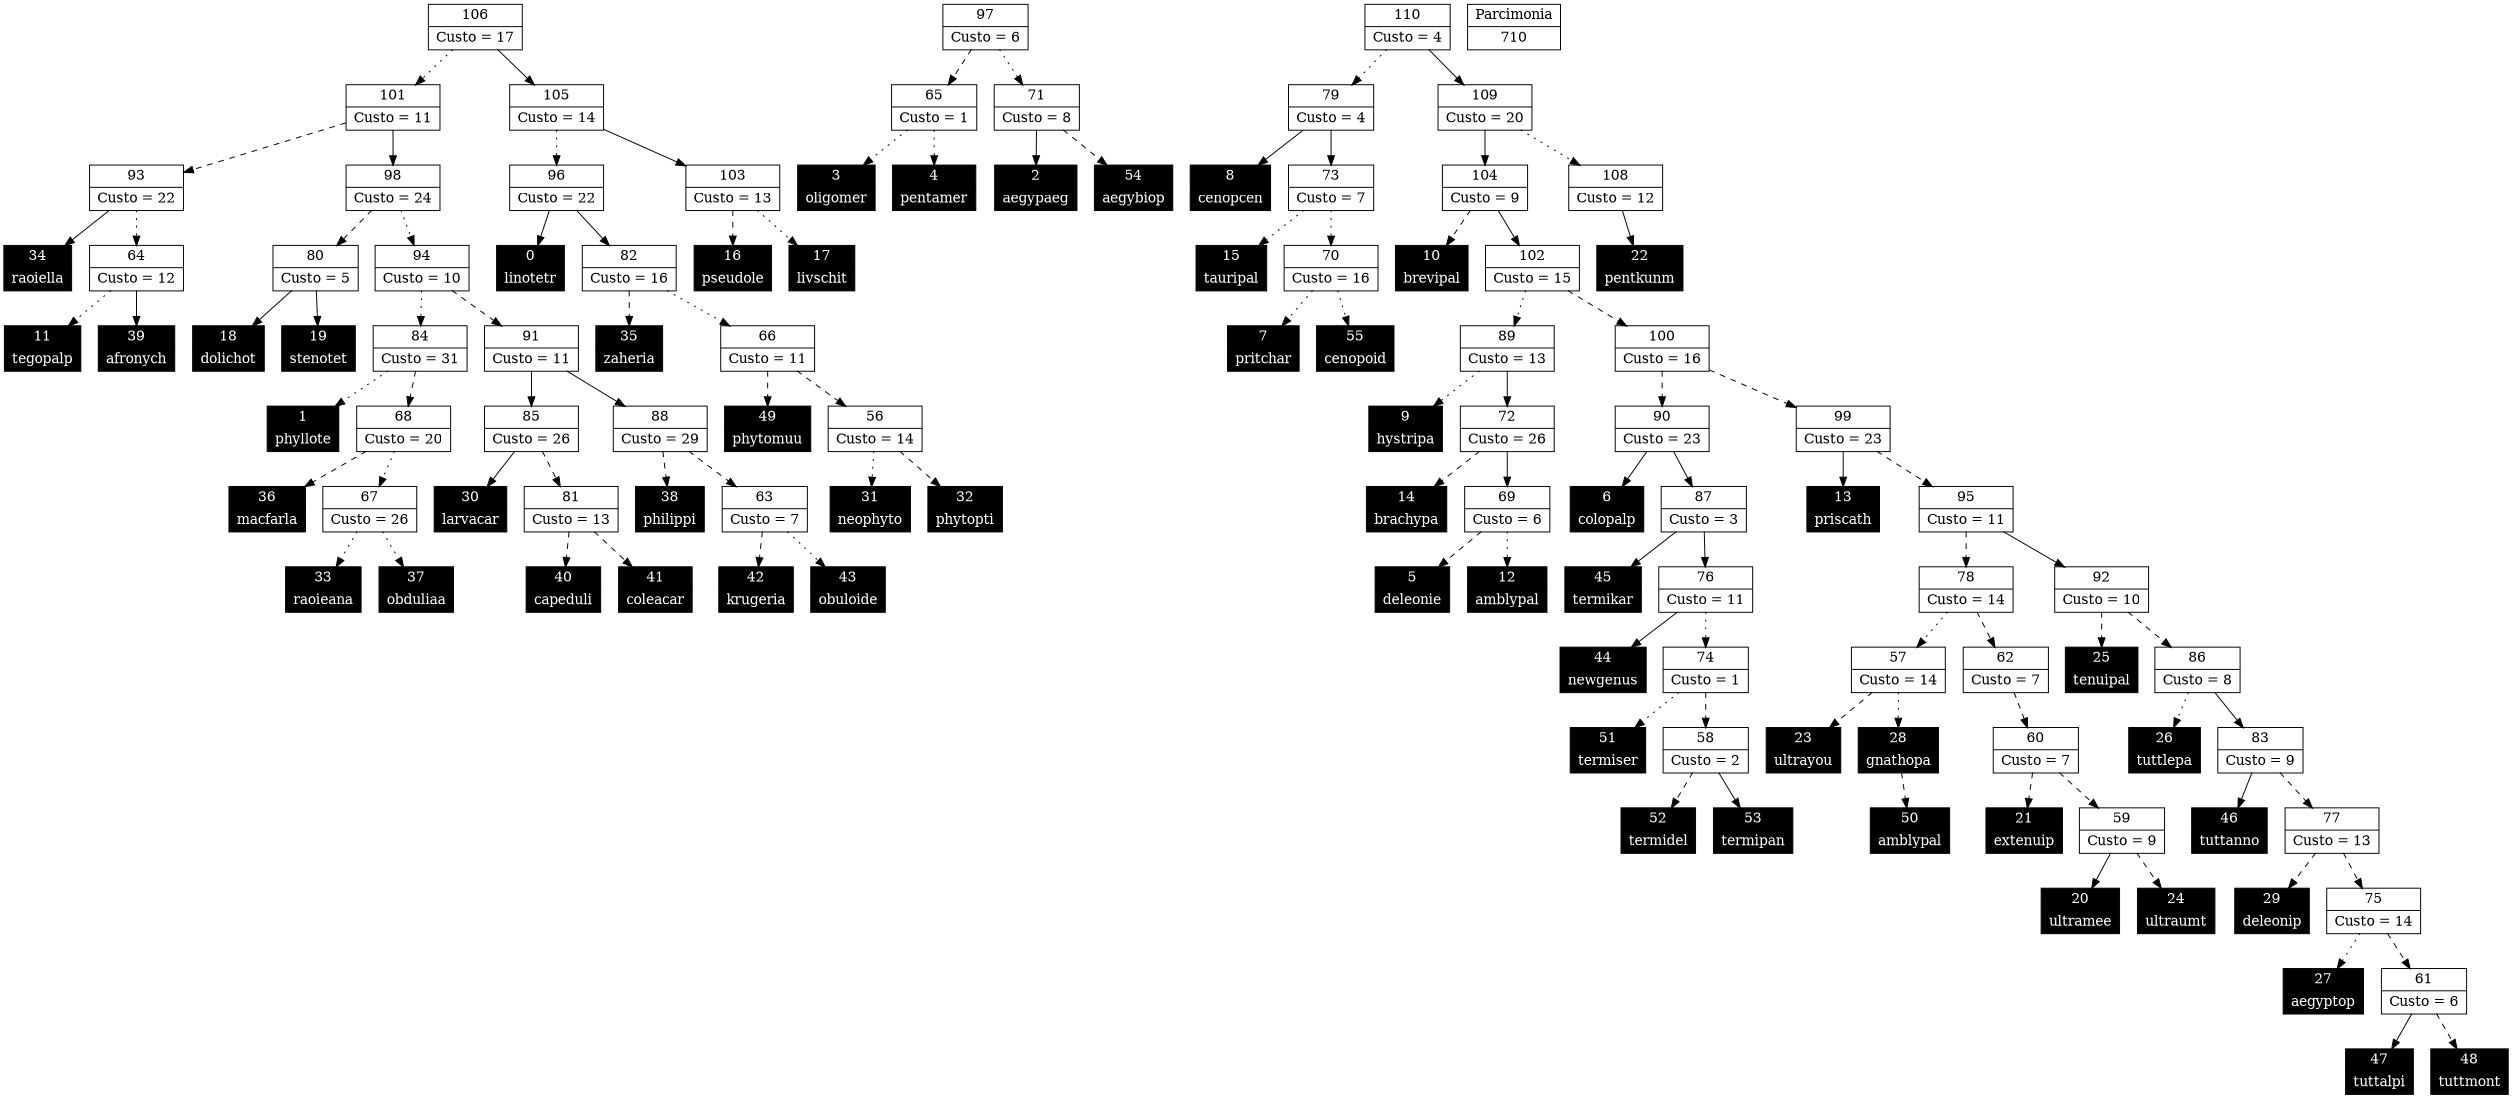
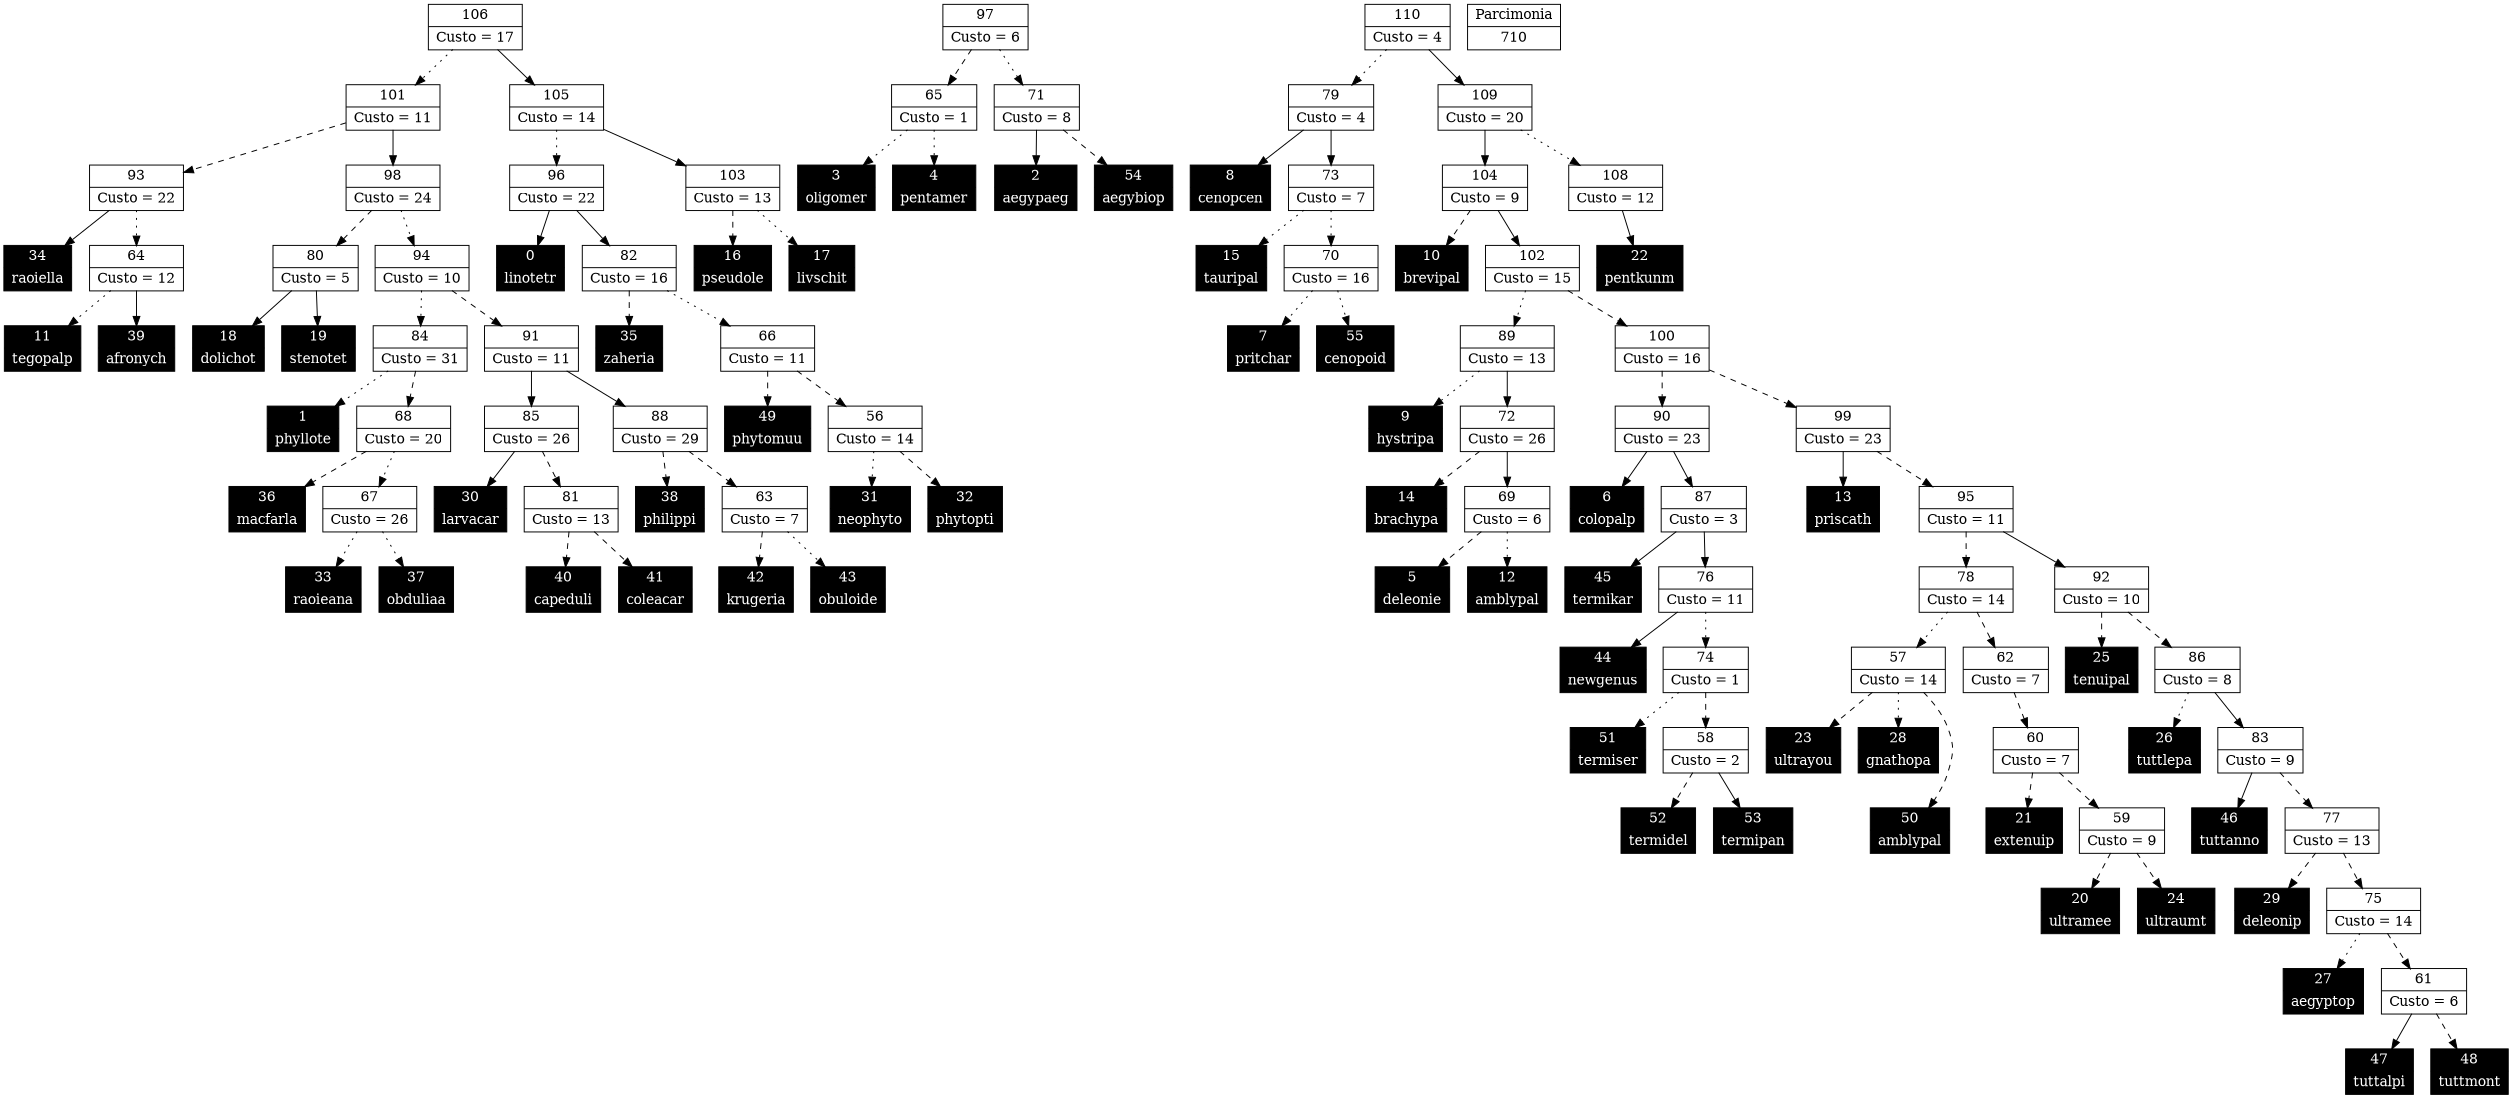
edge "28" -> "50": now "57" -> "50"
edge "59" -> "20": style solid -> dashed
